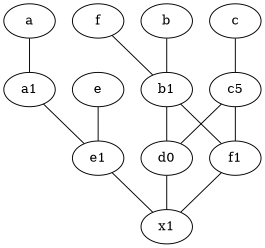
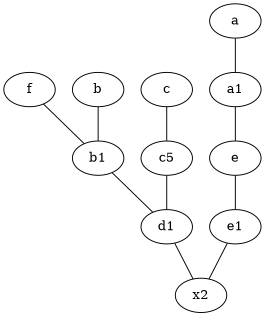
edge "a1" -- "e1": now "a1" -- "e"
node "d0": label "d0" -> "d1"
node "f1": removed
node "x1": label "x1" -> "x2"
